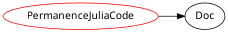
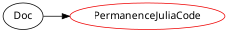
edge "PermanenceJuliaCode" -> "Doc": reversed
